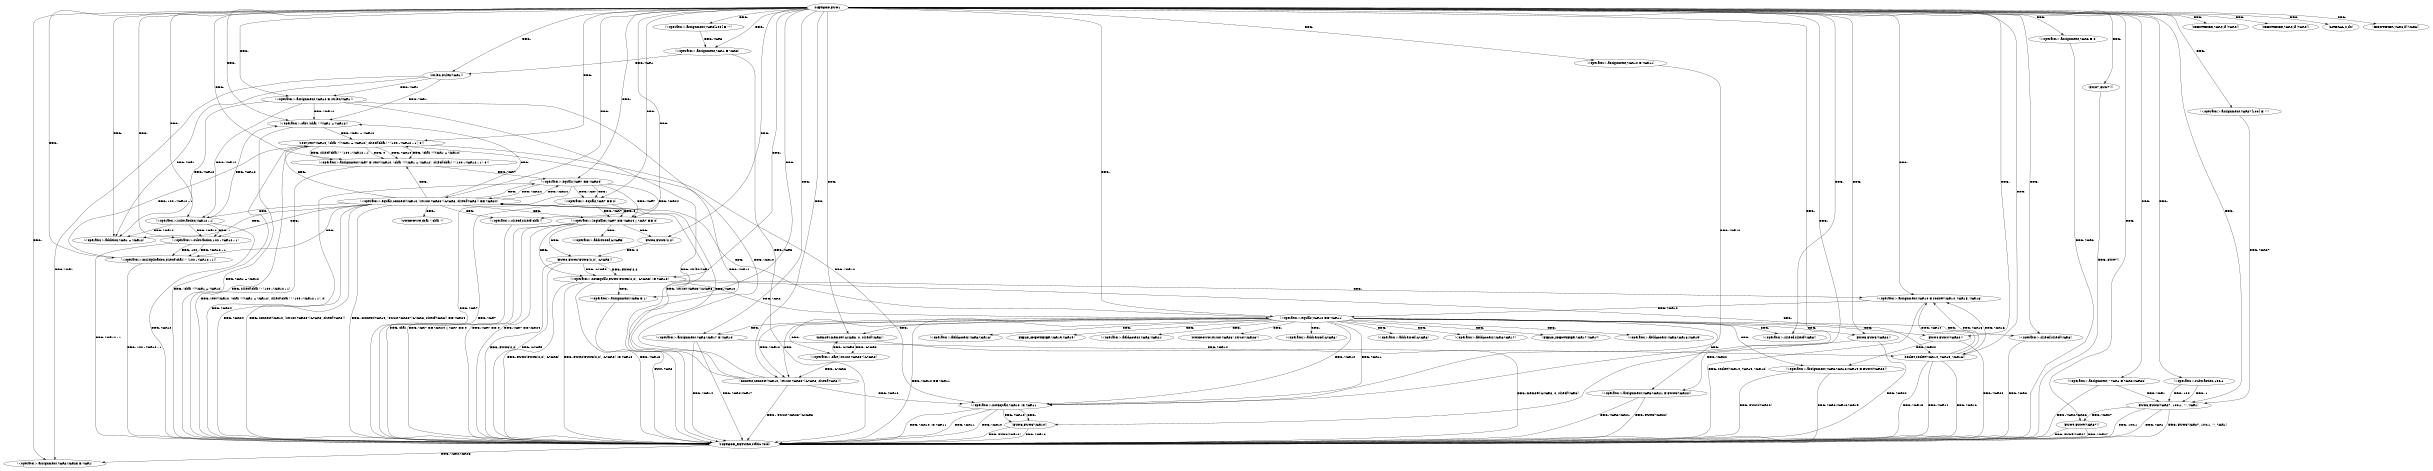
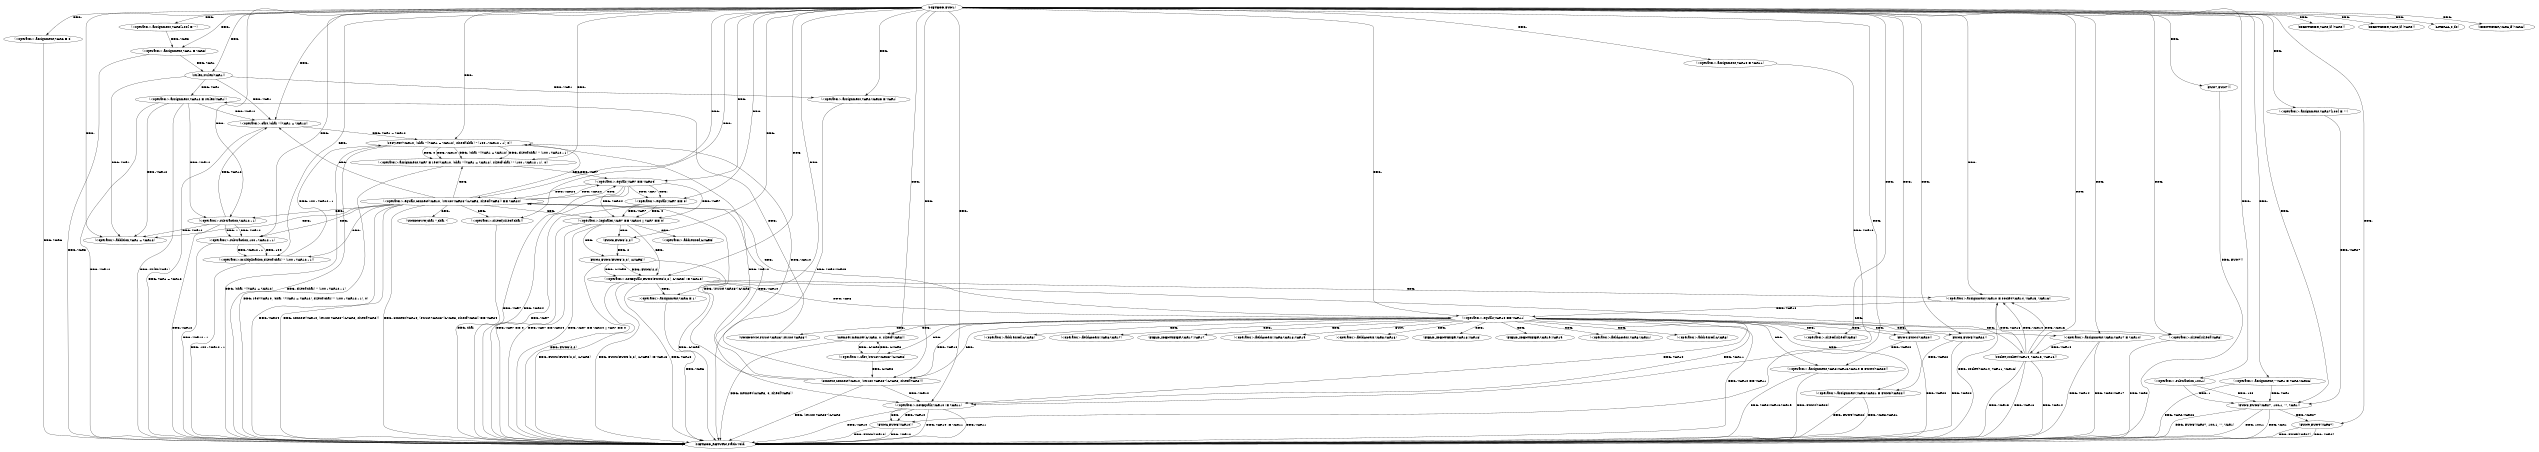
edge "(METHOD,FUN1)" -> "(<operator>.assignment,VAR12 = strlen(VAR1))": now "(UNKNOWN,struct VAR23*,struct VAR23*)" -> "(<operator>.assignment,VAR12 = strlen(VAR1))"
edge "(METHOD,FUN1)" -> "(<operator>.multiplication,sizeof(char) * (100 - VAR12 - 1))": label "DDG: " -> "CDG: "
edge "(<operator>.equals,VAR10 == VAR11)" -> "(<operator>.fieldAccess,VAR8.VAR18.VAR19)": label "CDG: " -> "FUN: "
node "(FIELD_IDENTIFIER,VAR18,VAR18)": added
edge "(<operator>.assignment,VAR6 = 1)" -> "(METHOD_RETURN,static void)": label "FUN: VAR6" -> "DDG: VAR6"
edge "(<operator>.assignment,VAR10 = socket(VAR14, VAR15, VAR16))" -> "(METHOD_RETURN,static void)": label "DDG: socket(VAR14, VAR15, VAR16)" -> "DDG: socket(VAR14, VAR11, VAR16)"
edge "(METHOD_RETURN,static void)" -> "(<operator>.assignment,VAR2.VAR25 = VAR1)": reversed
